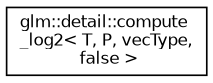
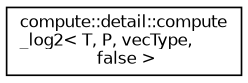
node "glm::detail::compute _log2< T, P, vecType, false >": label "glm::detail::compute _log2< T, P, vecType, false >" -> "compute::detail::compute _log2< T, P, vecType, false >"
